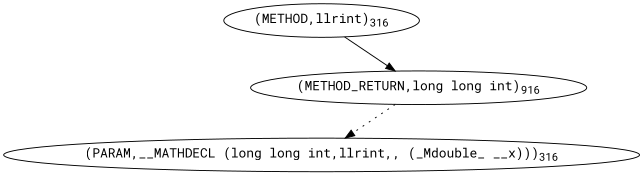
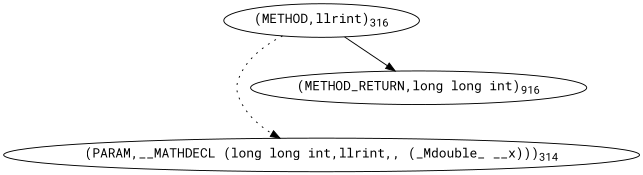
edge "(METHOD_RETURN,long long int)" -> "(PARAM,__MATHDECL (long long int,llrint,, (_Mdouble_ __x)))": now "(METHOD,llrint)" -> "(PARAM,__MATHDECL (long long int,llrint,, (_Mdouble_ __x)))"
node "(PARAM,__MATHDECL (long long int,llrint,, (_Mdouble_ __x)))": text "316" -> "314"
